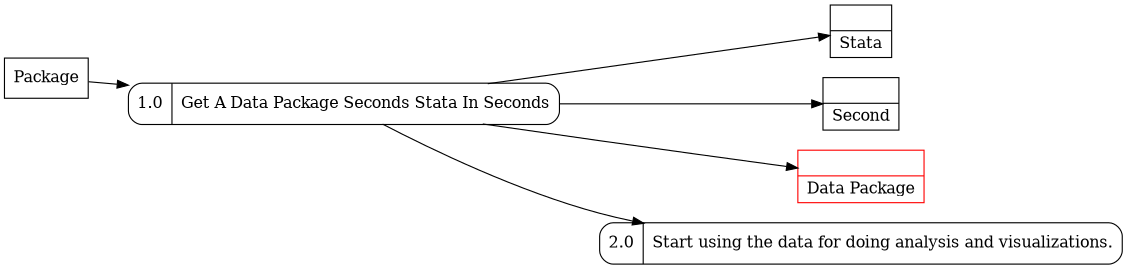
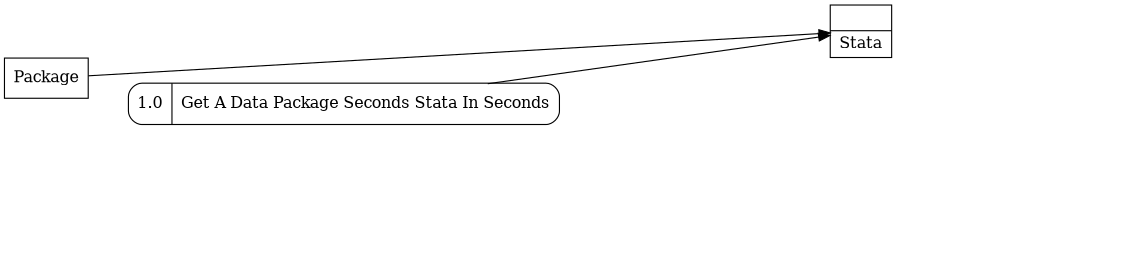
edge "Package" -> "1.0": now "Package" -> "Stata"
node "Second": removed
node "Data Package": removed
node "2.0": removed
